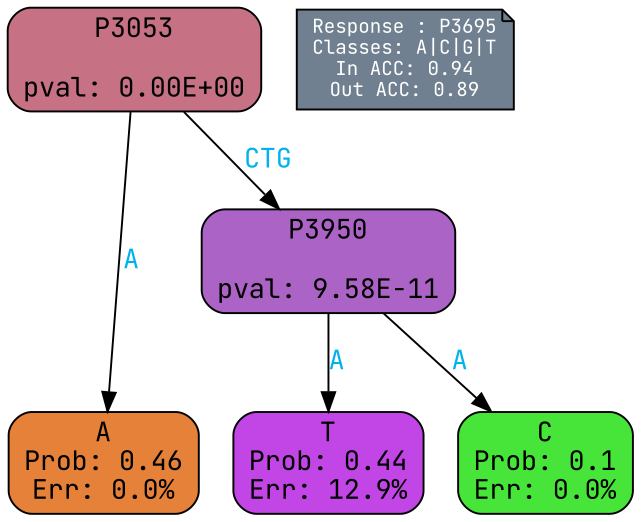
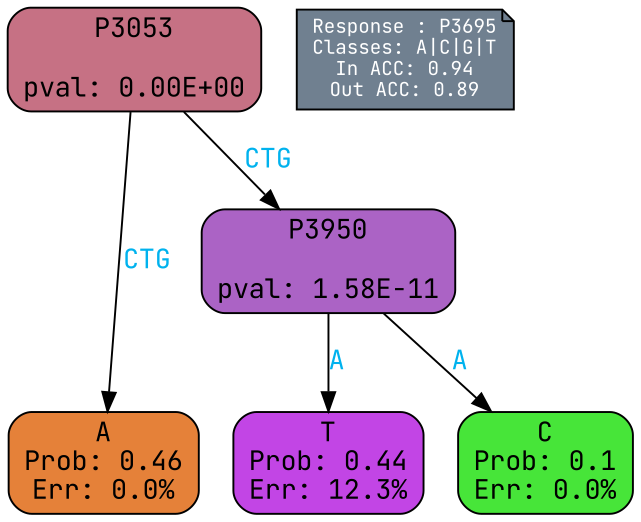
edge "P3053 pval: 0.00E+00" -> "A Prob: 0.46 Err: 0.0%": label "A" -> "CTG"
node "P3950 pval: 9.58E-11": label "P3950 pval: 9.58E-11" -> "P3950 pval: 1.58E-11"
node "T Prob: 0.44 Err: 12.9%": label "T Prob: 0.44 Err: 12.9%" -> "T Prob: 0.44 Err: 12.3%"
